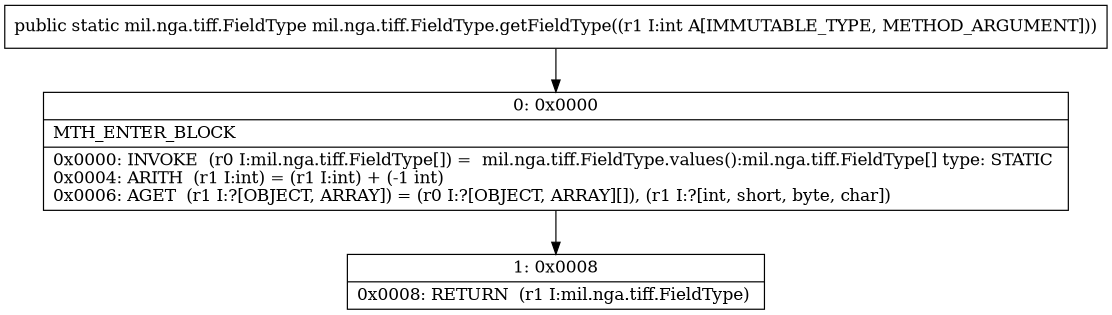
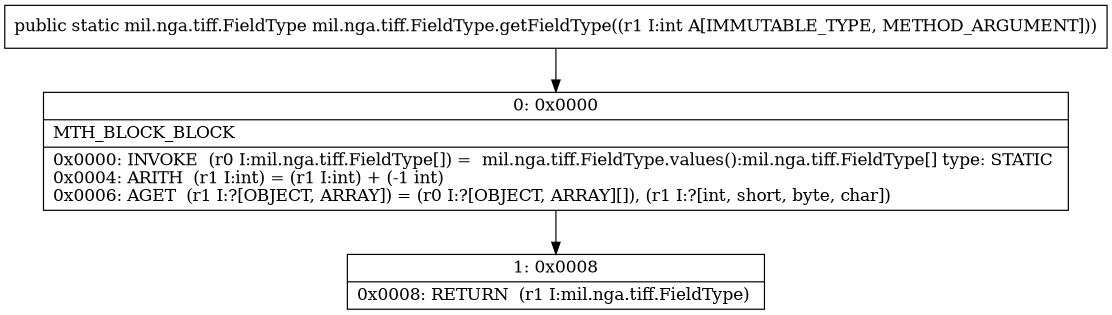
node "0: 0x0000": text "MTH_ENTER_BLOCK" -> "MTH_BLOCK_BLOCK"
